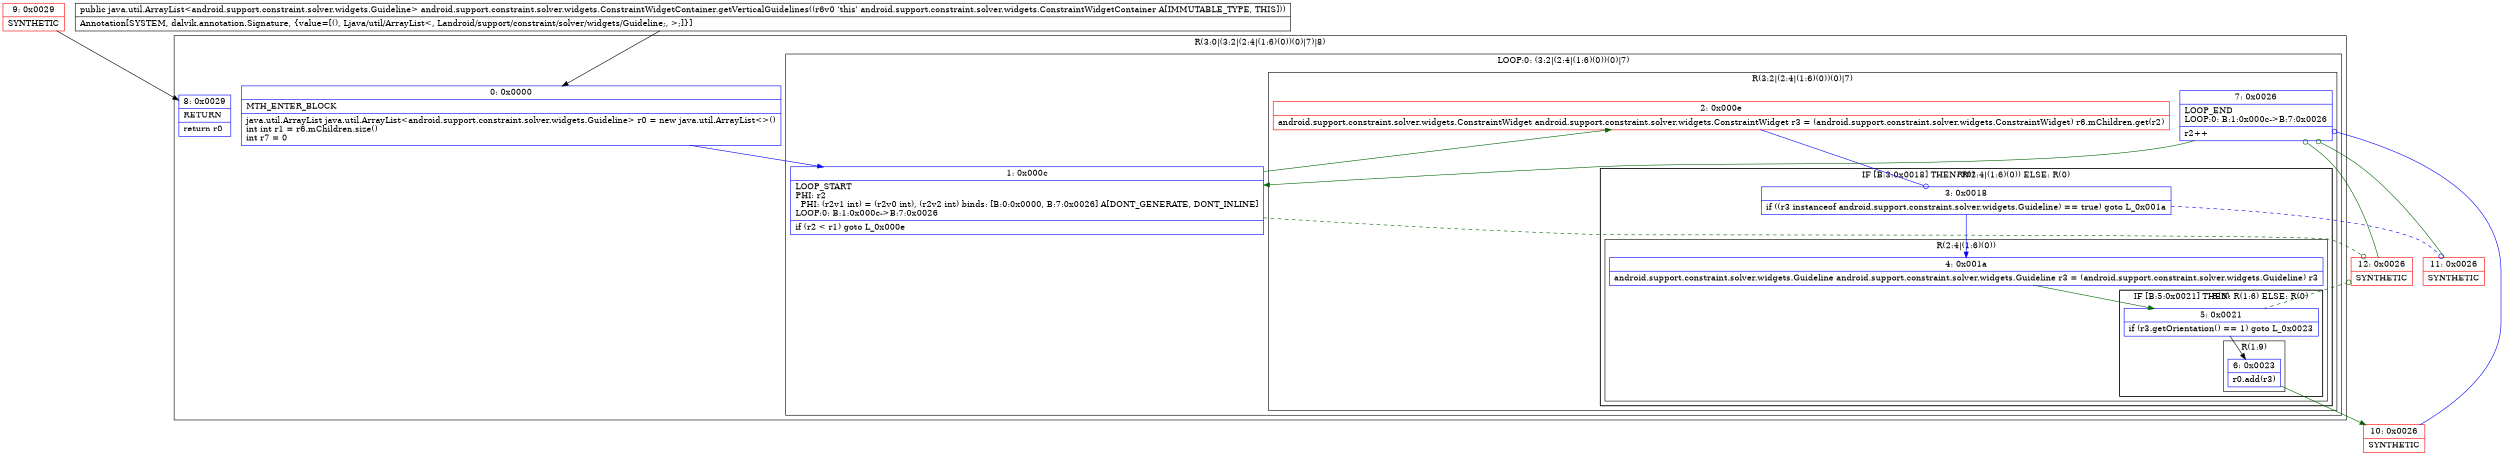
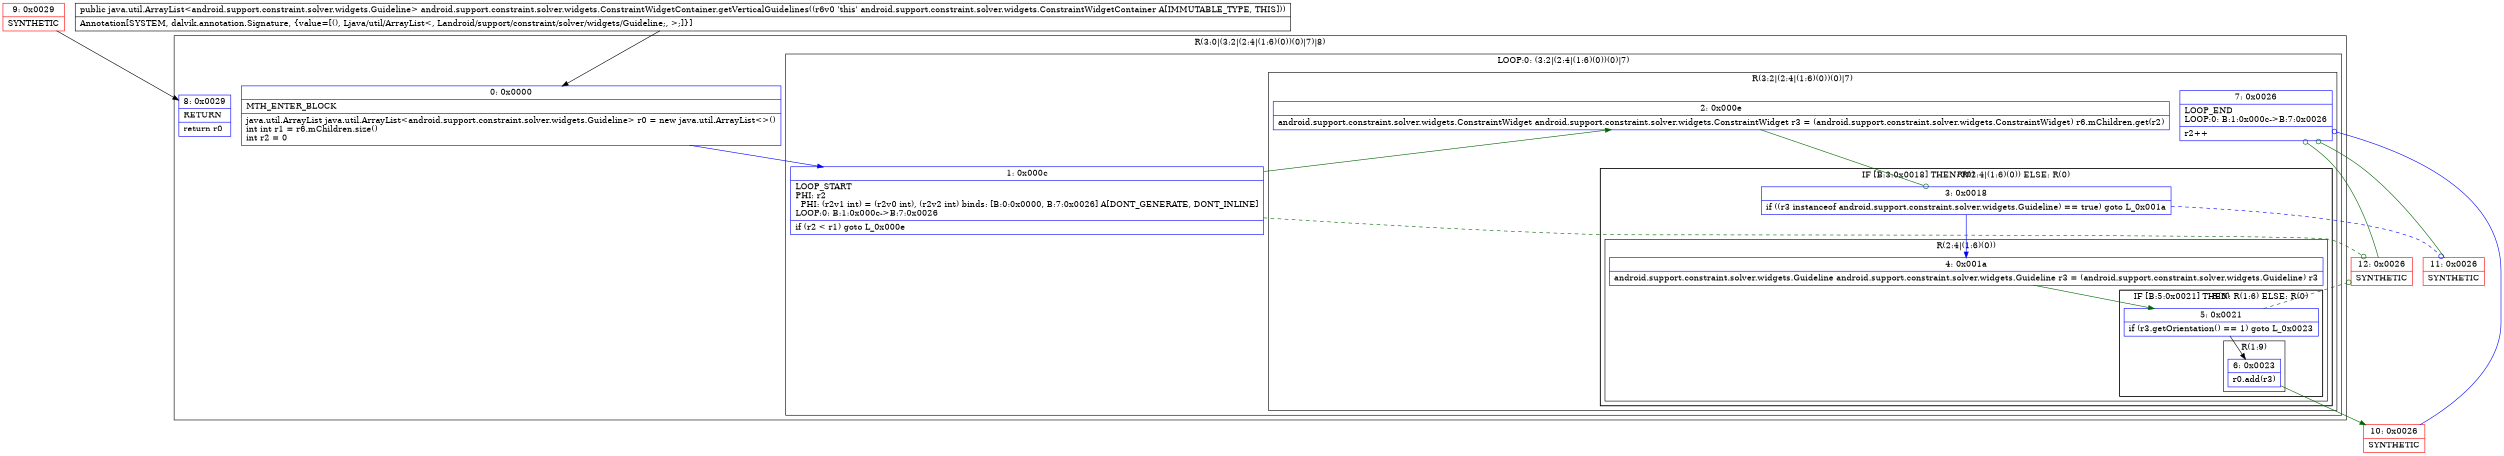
node "2: 0x000e": color red -> blue
node "0: 0x0000": text "int r7 = 0" -> "int r2 = 0"
edge "2: 0x000e" -> "3: 0x0018": color blue -> darkgreen
edge "7: 0x0026" -> "1: 0x000c": removed
